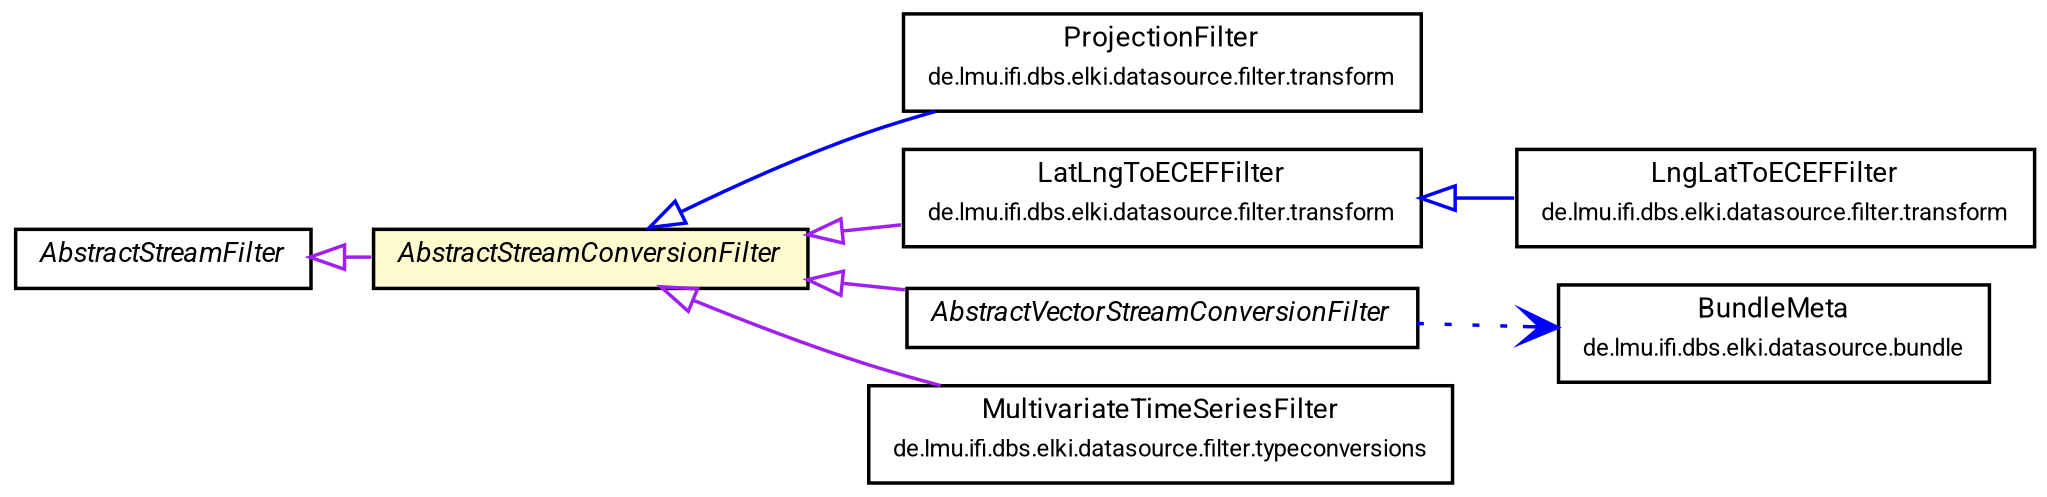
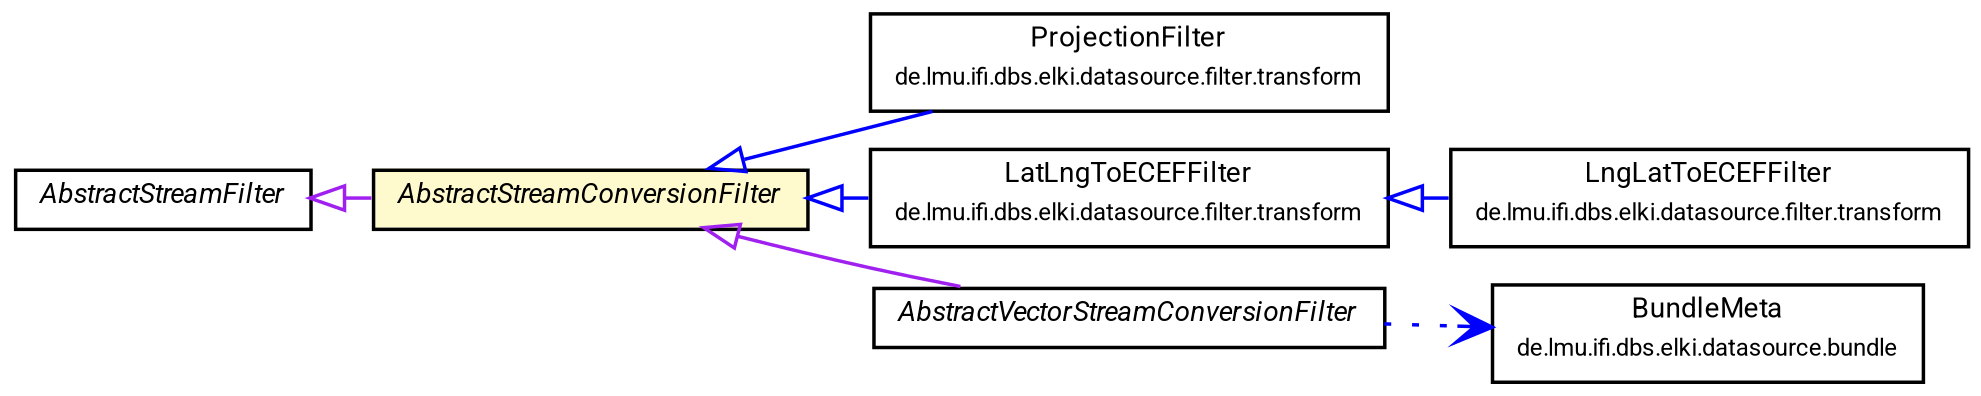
edge "LatLngToECEFFilter" -> "AbstractStreamConversionFilter": color purple -> blue
node "MultivariateTimeSeriesFilter": removed
